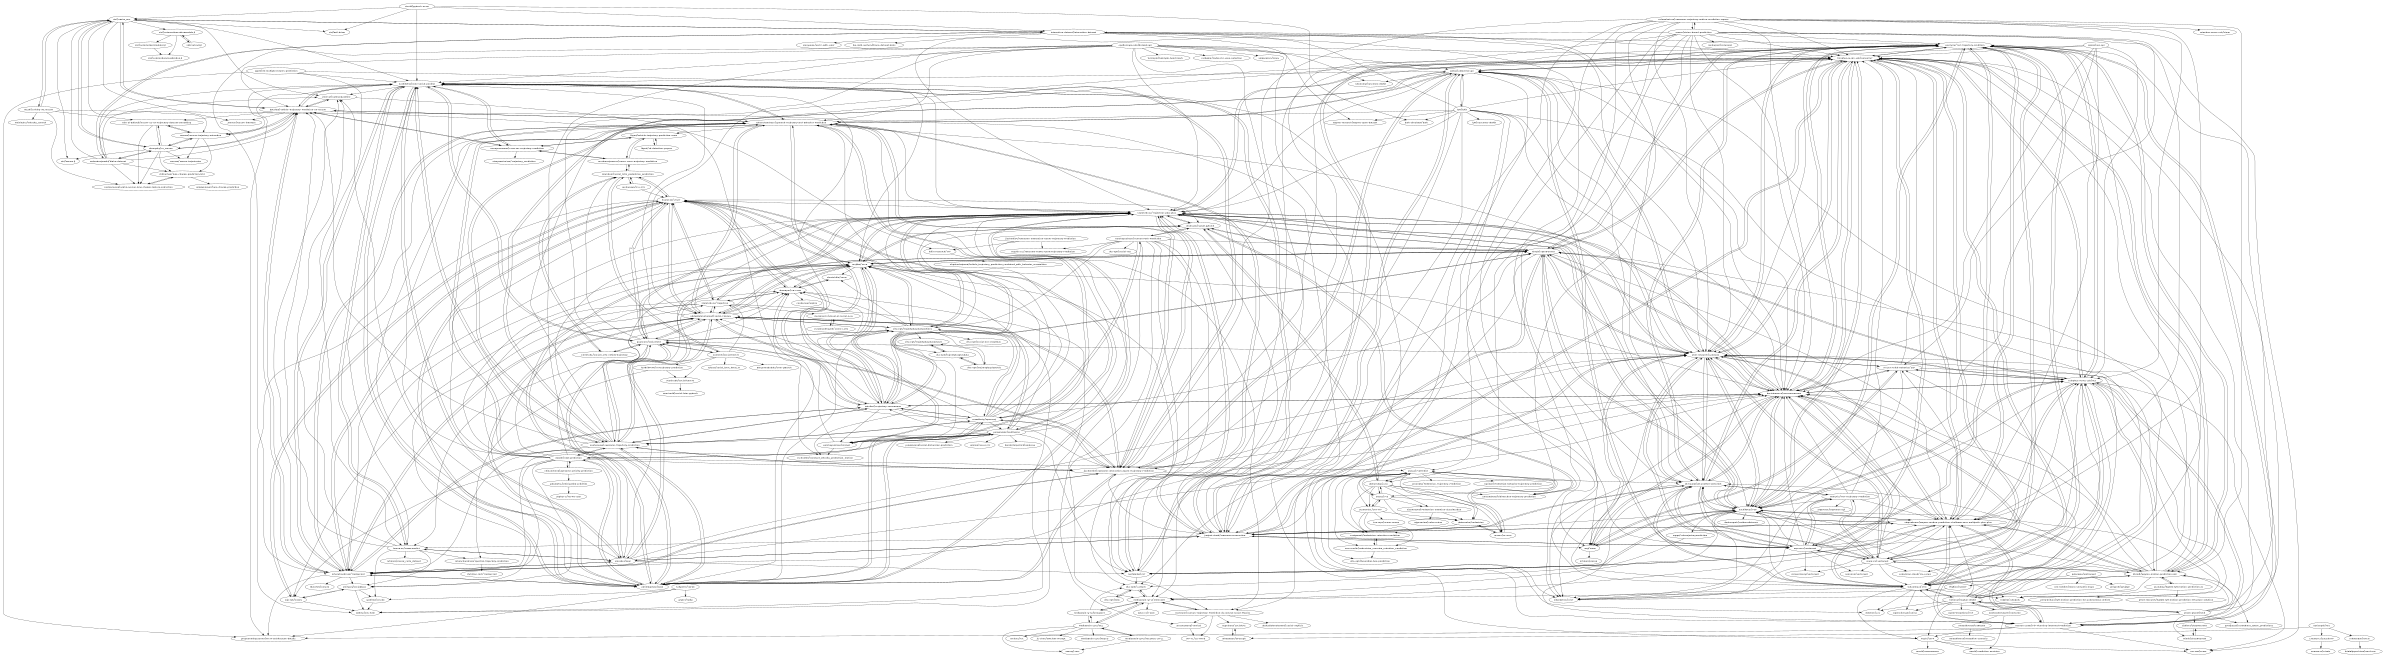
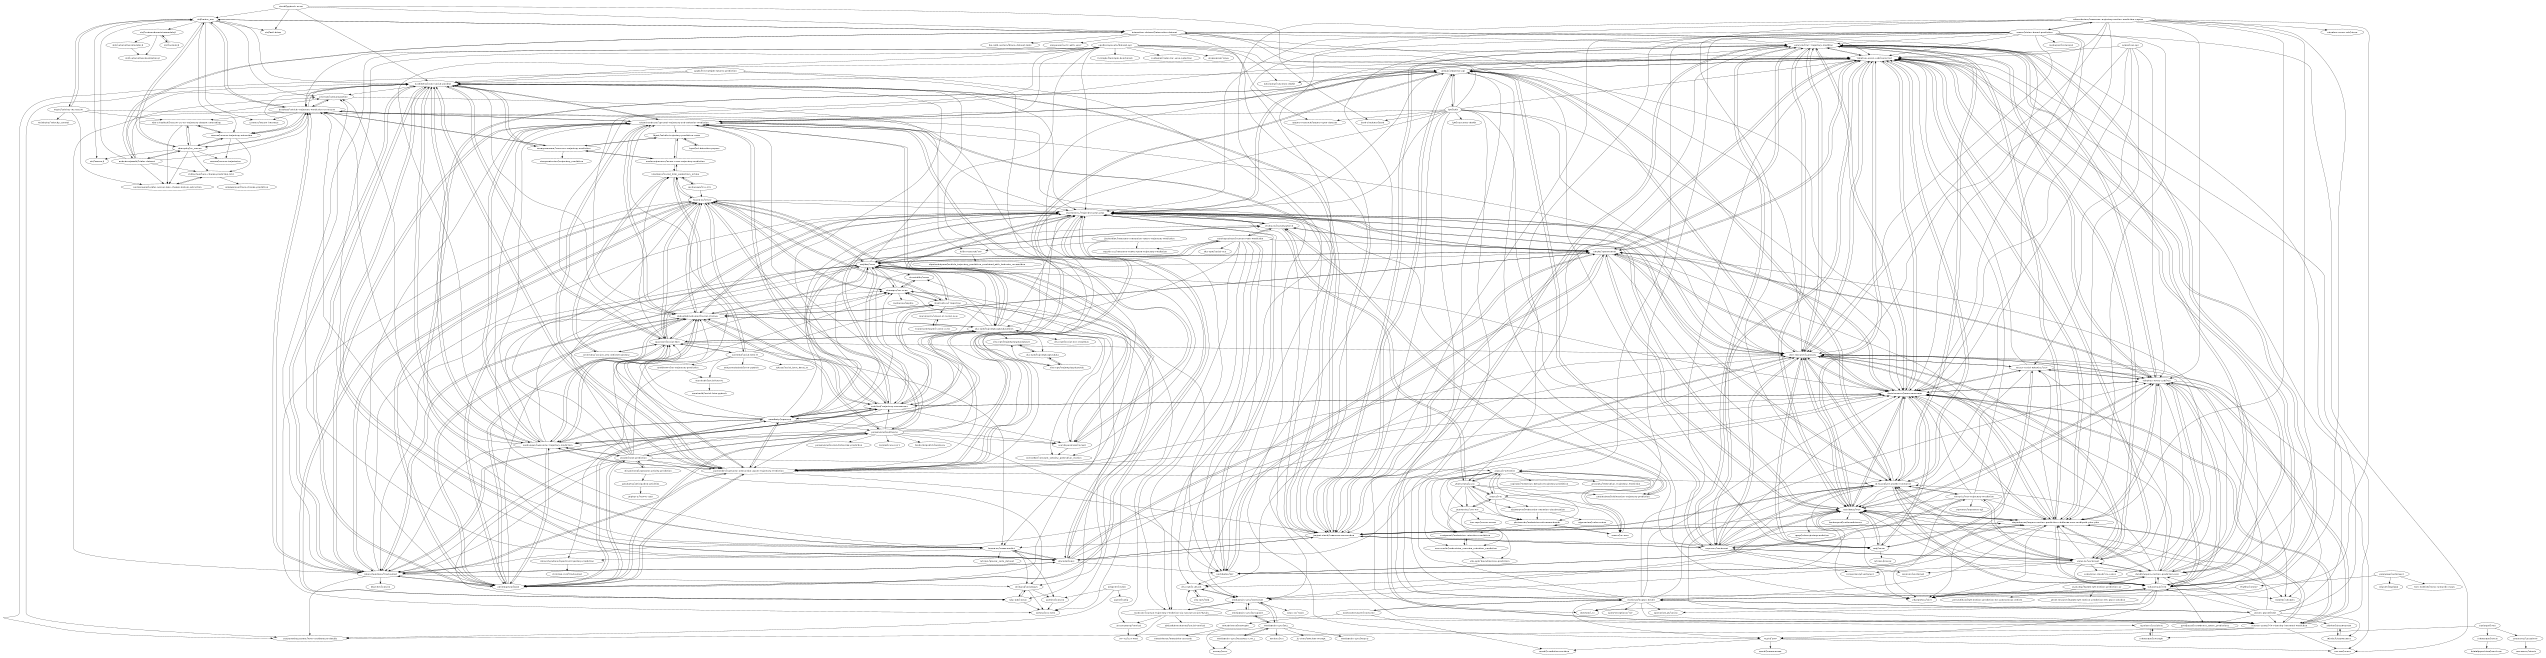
node "SZamboni/Social_lstm_pedestrian_prediction": label "SZamboni/Social_lstm_pedestrian_prediction" -> "SZamboni/Social_lstm_pedestrian_nrhine"
edge "xk-huang/yet-another-vectornet" -> "argoai/argoverse-api": added
edge "jagjeet-singh/argoverse-forecasting" -> "decisionforce/mmTransformer": reversed
node "ykotseruba/Pedestrian": label "ykotseruba/Pedestrian" -> "ykotseruba/PedestrianActionBenchmark"
node "abduallahmohamed/Social-Implicit": label "abduallahmohamed/Social-Implicit" -> "abduallahmohamed/Social-Vertical"
